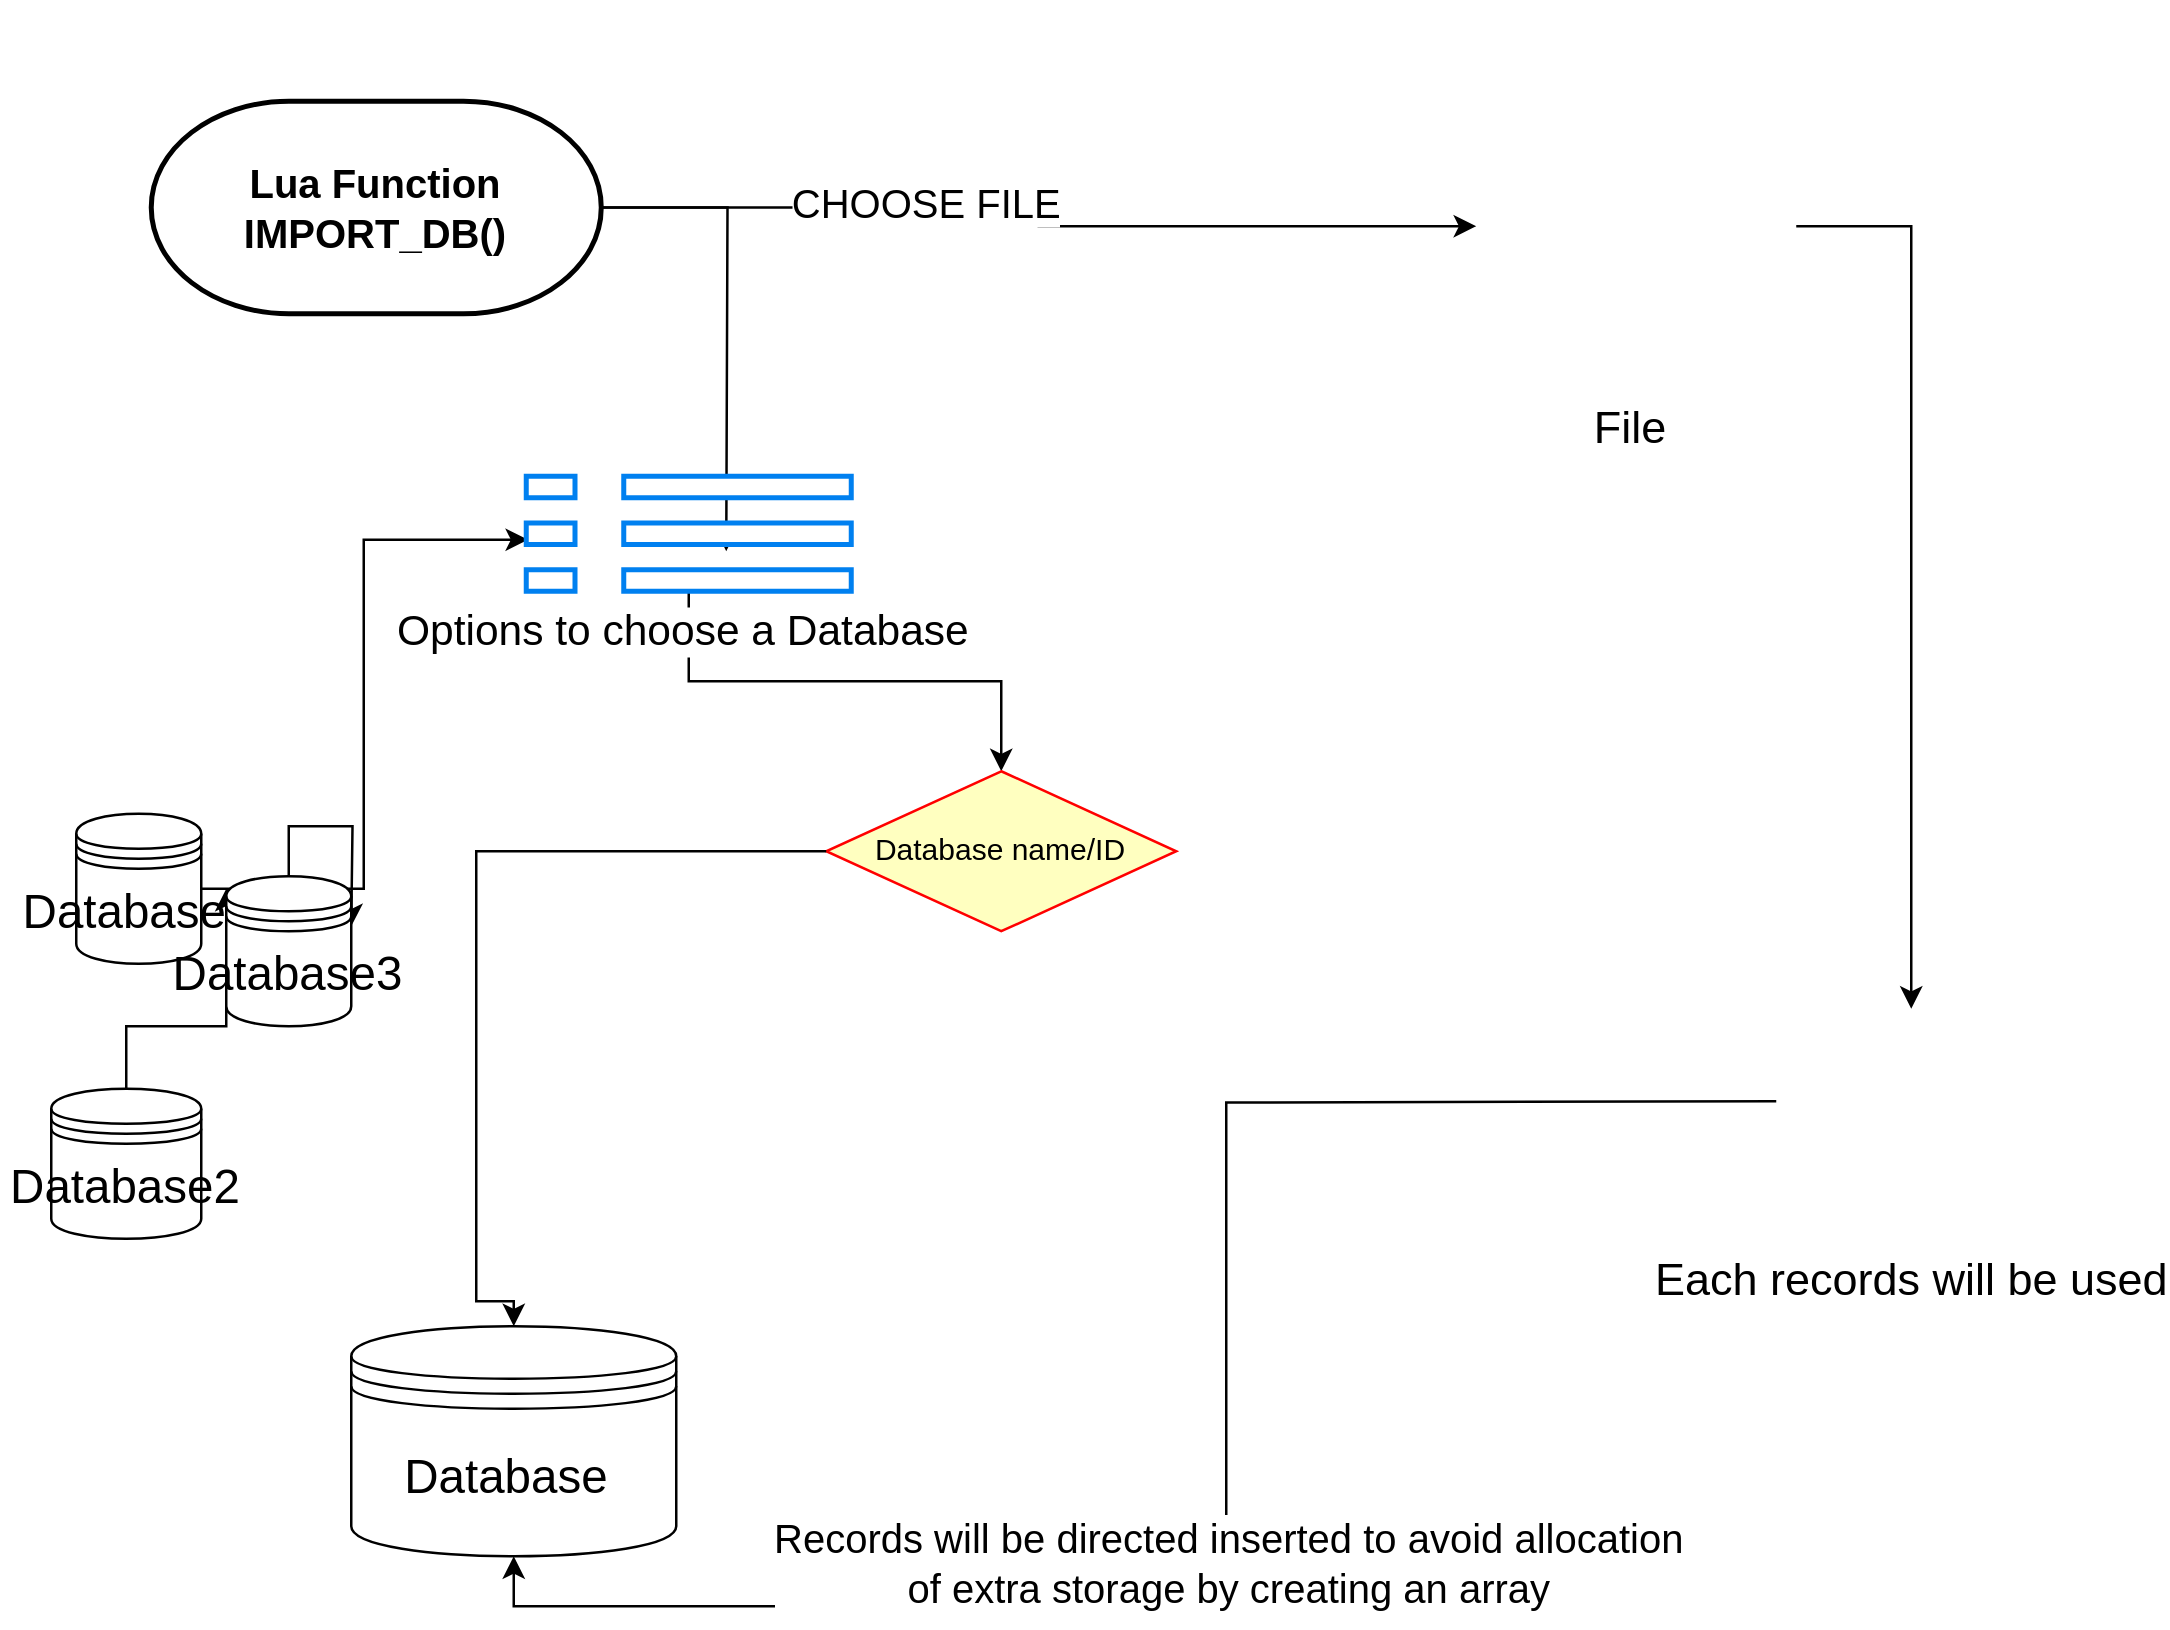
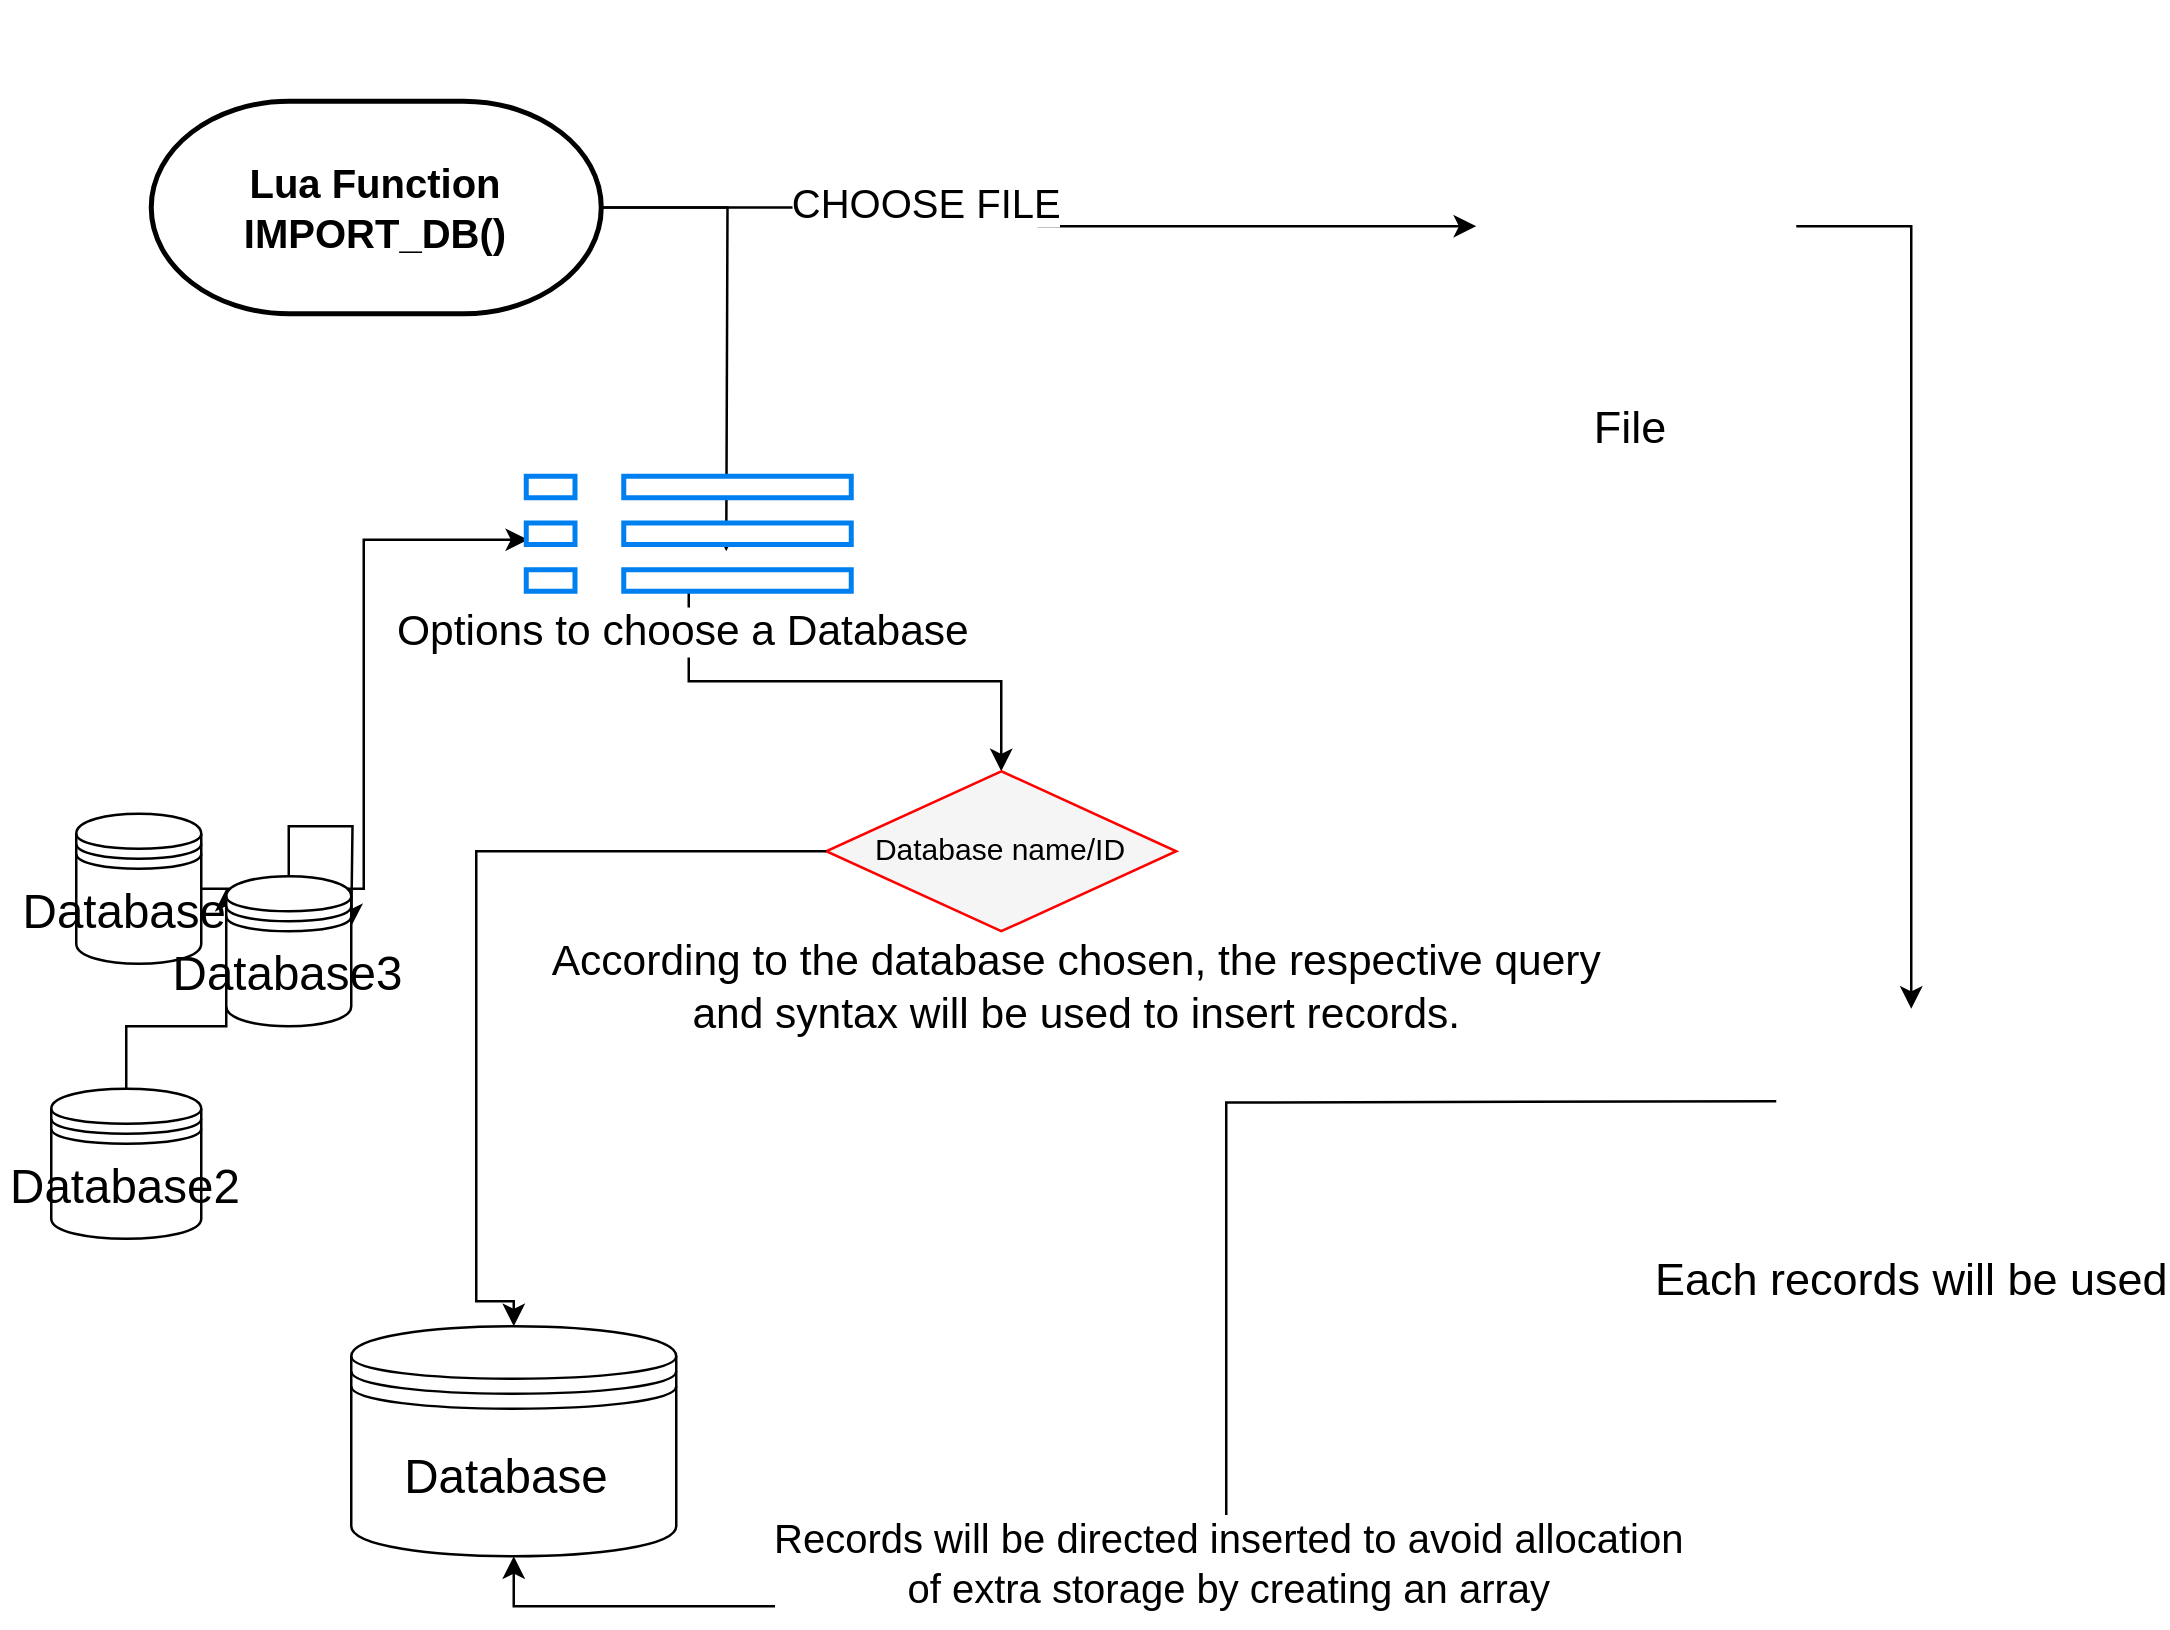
node "Database name/ID": fillcolor #ffffc0 -> #f5f5f5
node "According to the database chosen, the respective query and syntax will be used to insert records.": added
